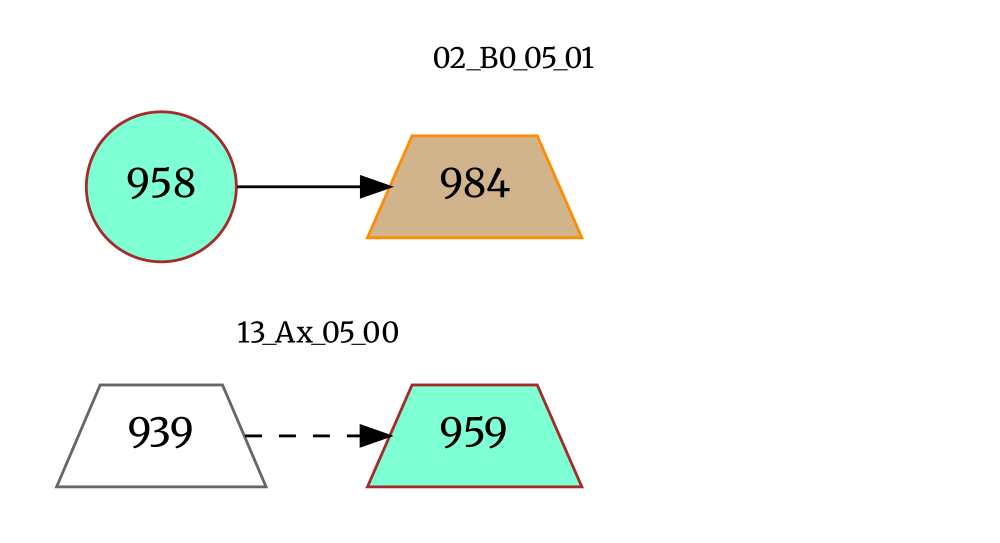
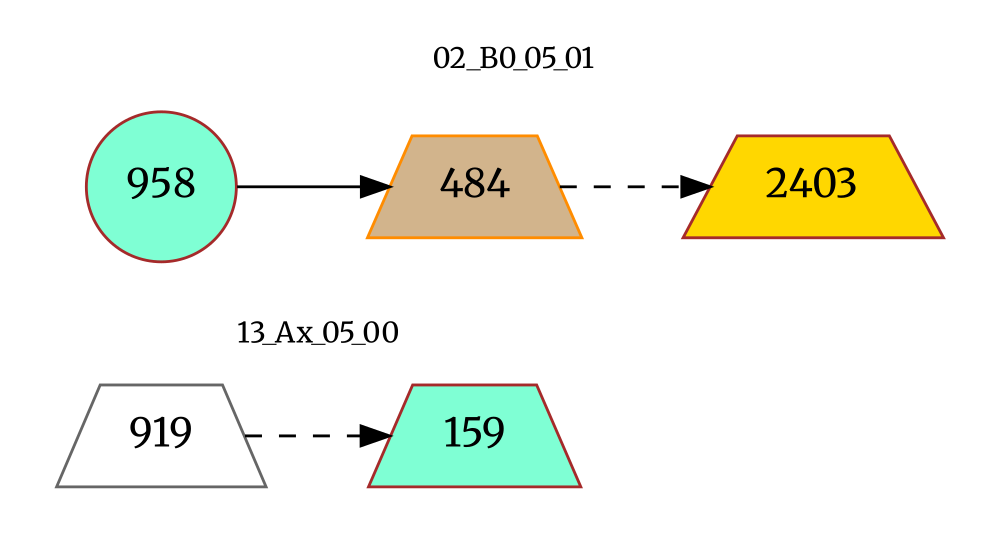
node "984": label "984" -> "484"
node "2403": added
node "939": label "939" -> "919"
node "959": label "959" -> "159"
